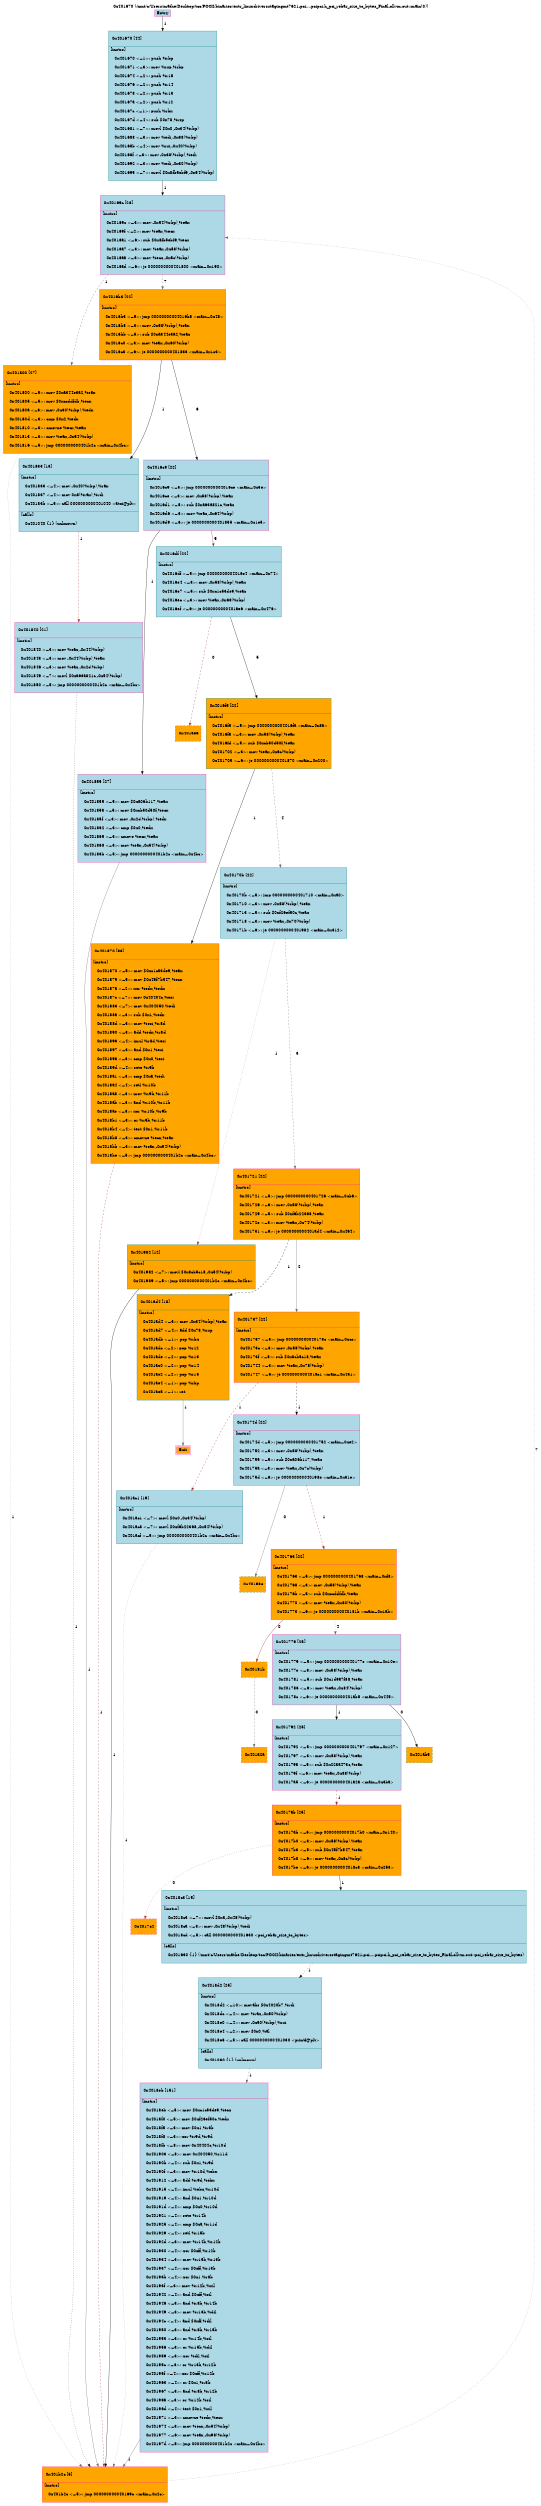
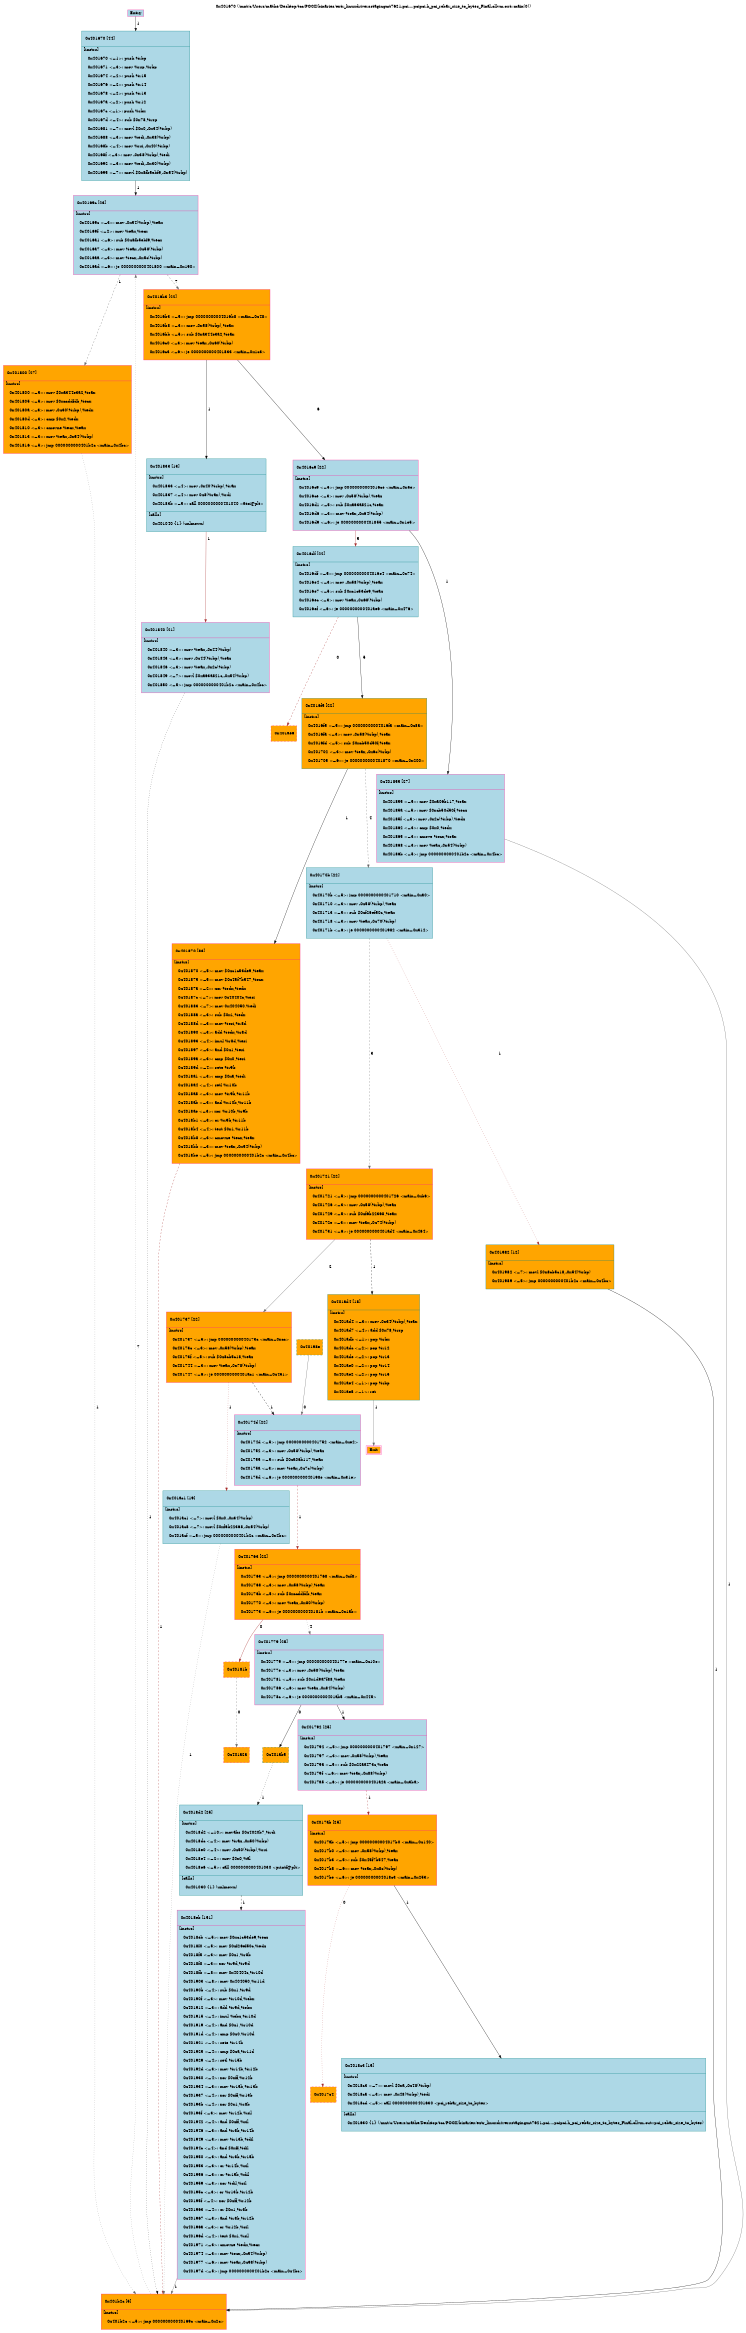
edge "0x401833 [13]" -> "0x401840 [21]": style dashed -> solid
edge "0x401737 [22]" -> "0x401ac1 [19]": style dashed -> dotted
edge "0x40174d [22]" -> "0x40198e": reversed
edge "0x4018c3 [15]" -> "0x4018d2 [25]": now "0x401ab5" -> "0x4018d2 [25]"
edge "0x4018d2 [25]" -> "0x4018eb [151]": color gray40 -> black
